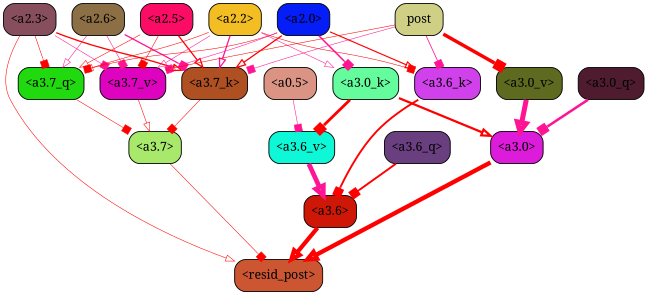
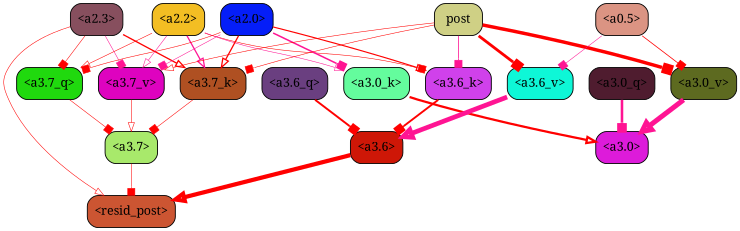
node "<a2.6>": removed
node "<a2.5>": removed
edge "post" -> "<a3.7_k>": color deeppink -> red
edge "<a0.5>" -> "<a3.0_v>": added
edge "<a3.0_k>" -> "<a3.6_v>": now "post" -> "<a3.6_v>"
edge "<a3.0>" -> "<resid_post>": removed
